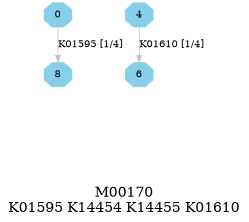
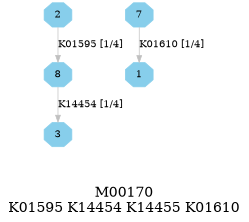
node "0": label "0" -> "2"
node "4": label "4" -> "7"
node "6": label "6" -> "1"
node "3": added
